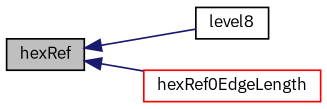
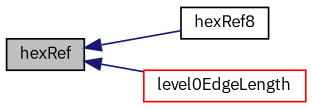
node "level8": label "level8" -> "hexRef8"
node "hexRef0EdgeLength": label "hexRef0EdgeLength" -> "level0EdgeLength"
